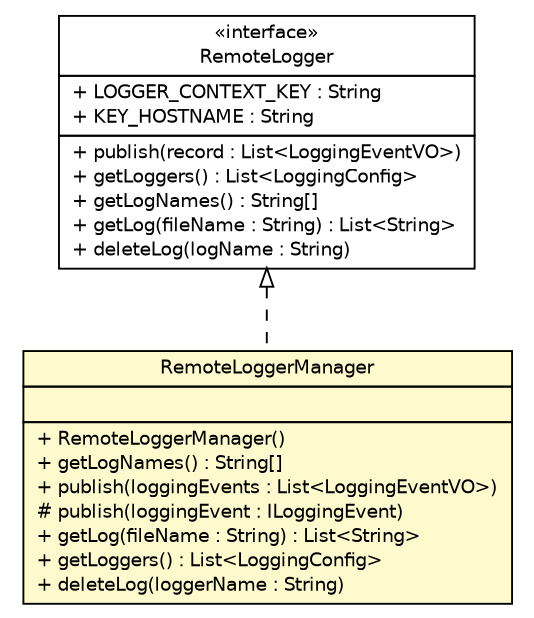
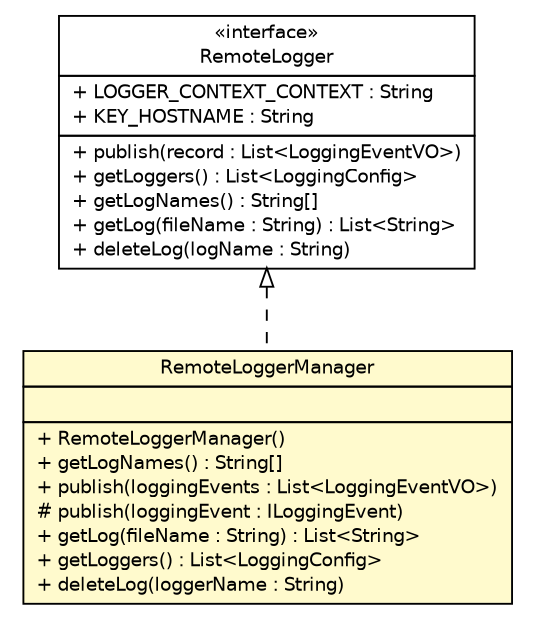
node "RemoteLogger": text "+ LOGGER_CONTEXT_KEY : String" -> "+ LOGGER_CONTEXT_CONTEXT : String"
